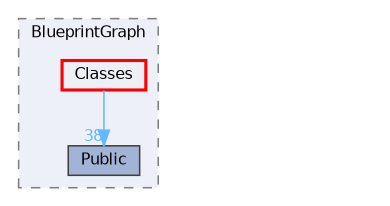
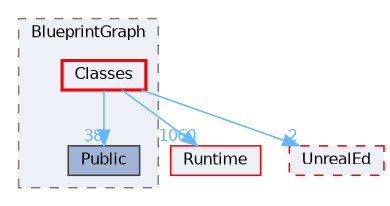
node "Runtime": added
node "UnrealEd": added
